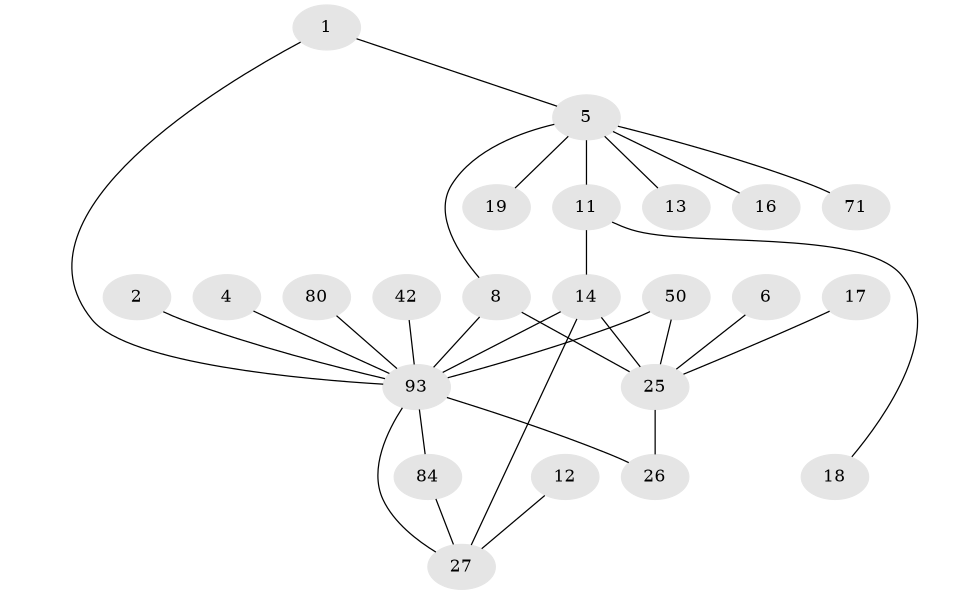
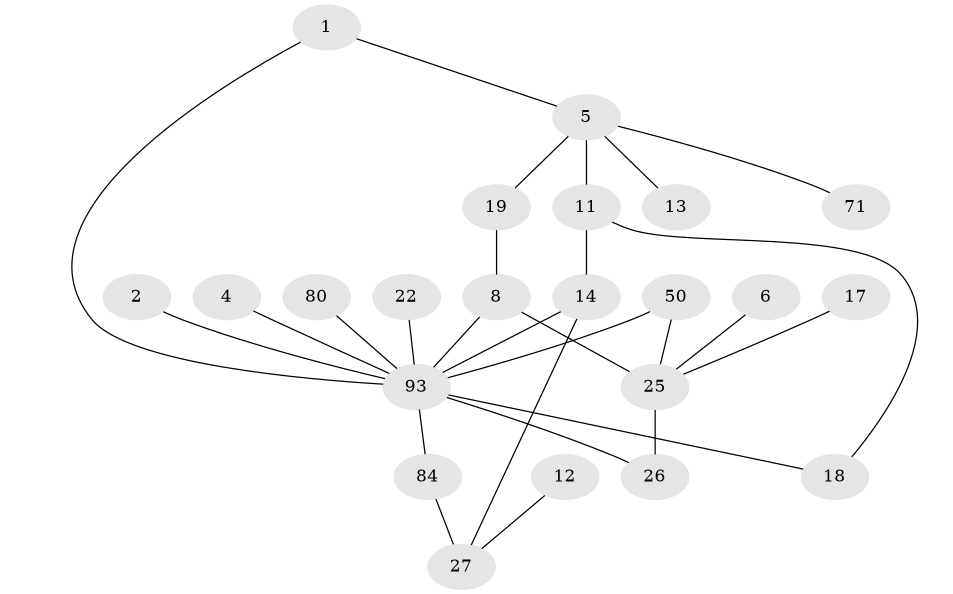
edge "5" -- "8": now "19" -- "8"
node "16": removed
node "42": label "42" -> "22"
edge "14" -- "25": removed
edge "93" -- "27": now "93" -- "18"
